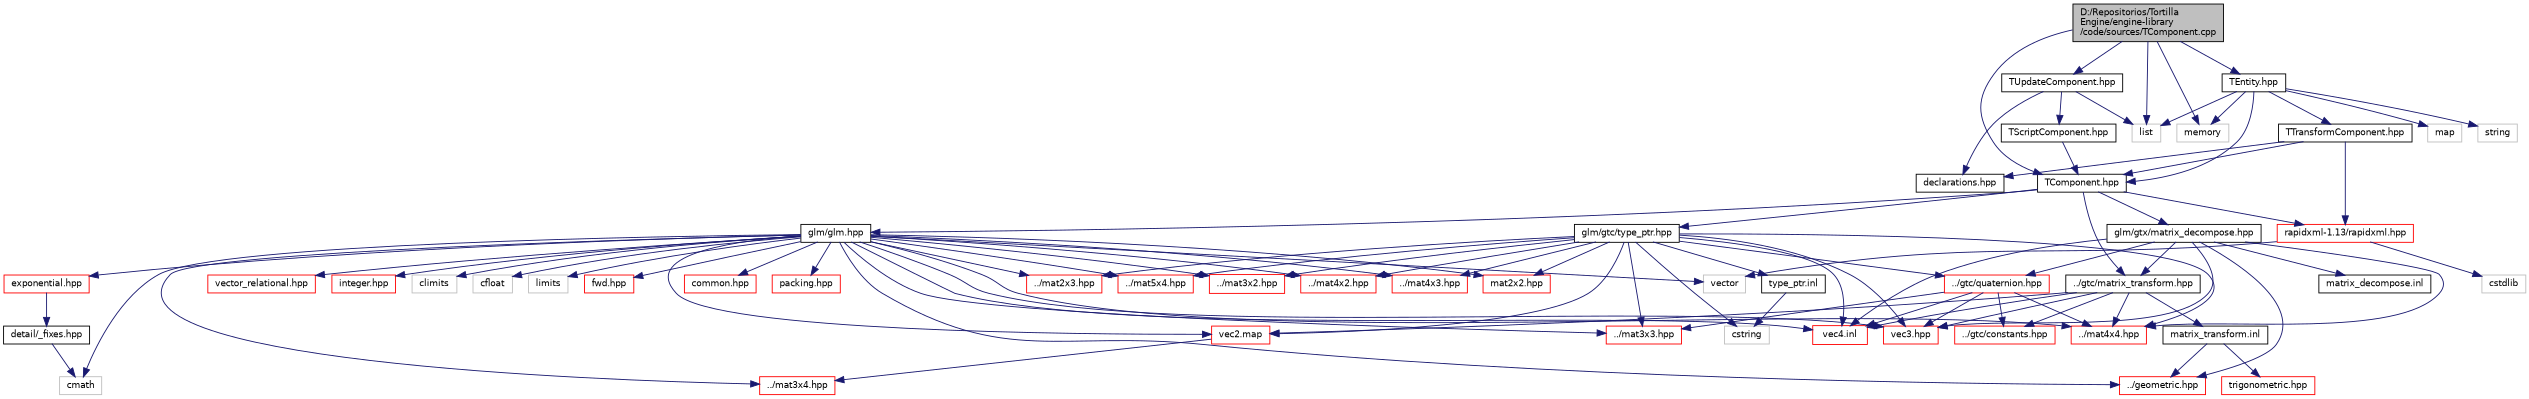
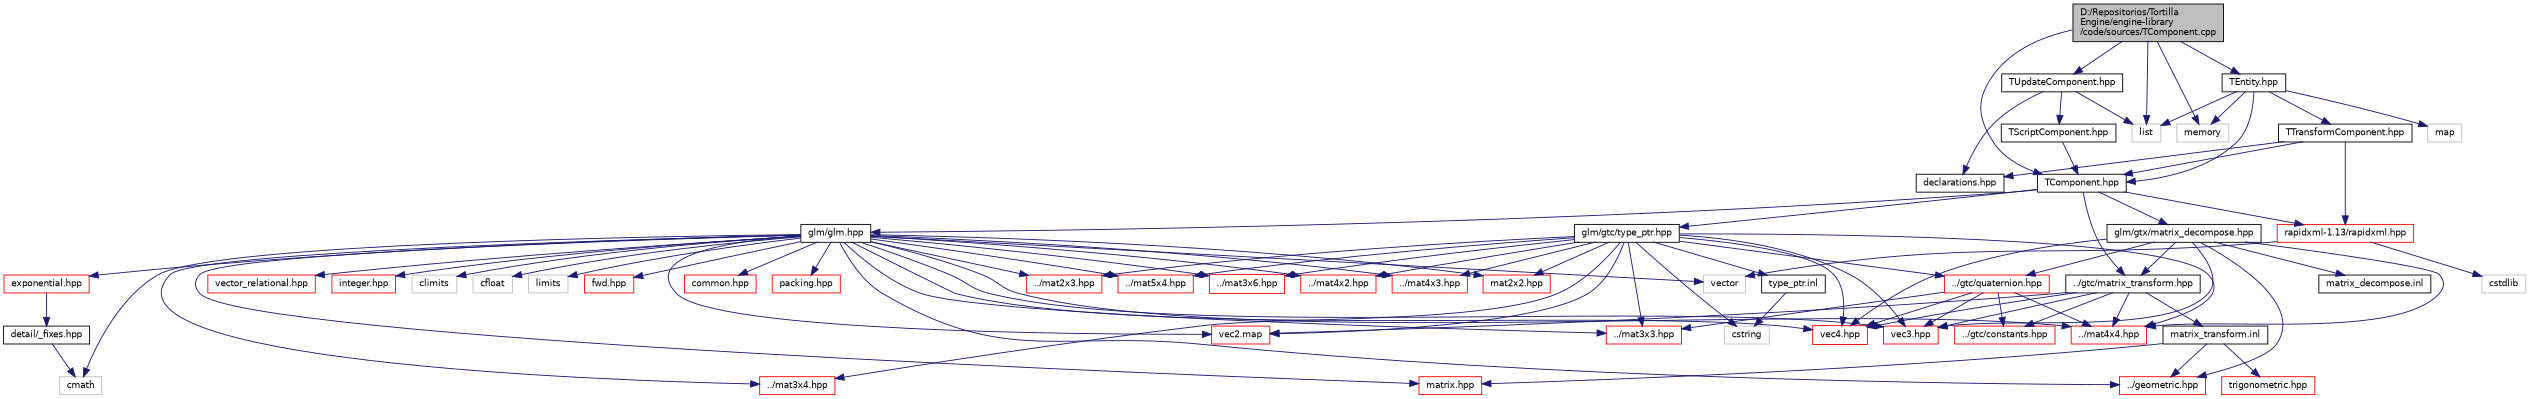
node "string": removed
node "../mat3x2.hpp": label "../mat3x2.hpp" -> "../mat3x6.hpp"
node "vec4.inl": label "vec4.inl" -> "vec4.hpp"
edge "vec2.map" -> "../mat3x4.hpp": now "glm/gtc/type_ptr.hpp" -> "../mat3x4.hpp"
node "matrix.hpp": added
